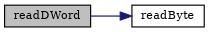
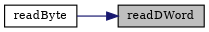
edge "readDWord" -> "readByte": reversed
